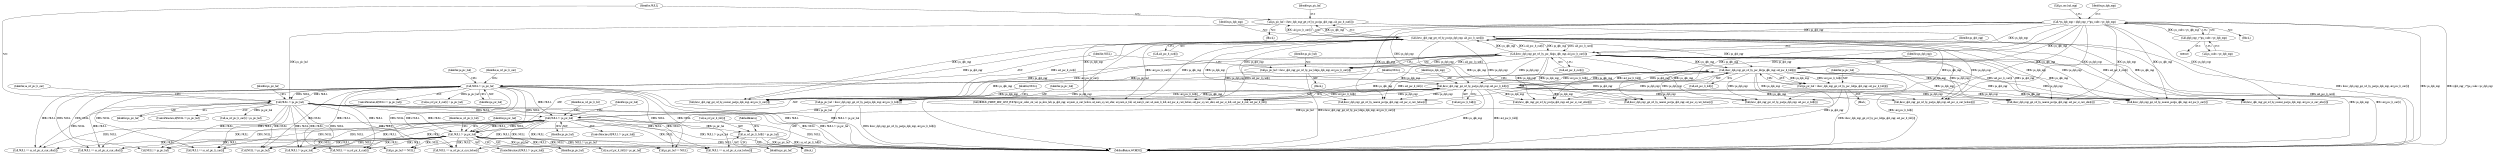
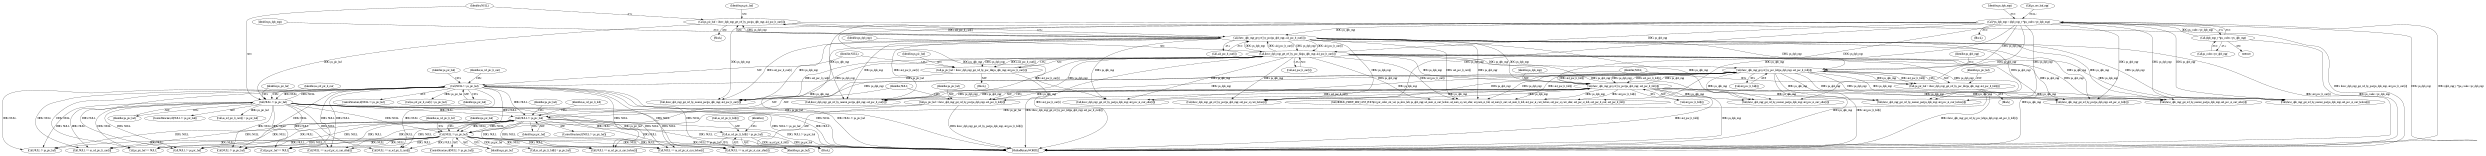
edge "(Call,ps_mv_buf_mgr)" -> "(Call,*ps_dpb_mgr = (dpb_mgr_t *)ps_codec->pv_dpb_mgr)": label "CFG: " -> "NULL: "
node "(MethodReturn,i)": label "(MethodReturn,i)" -> "(Identifier,i)"
edge "(Call,(dpb_mgr_t *)ps_codec->pv_dpb_mgr)" -> "(MethodReturn,WORD32)": added, label "DDG: ps_codec->pv_dpb_mgr"
